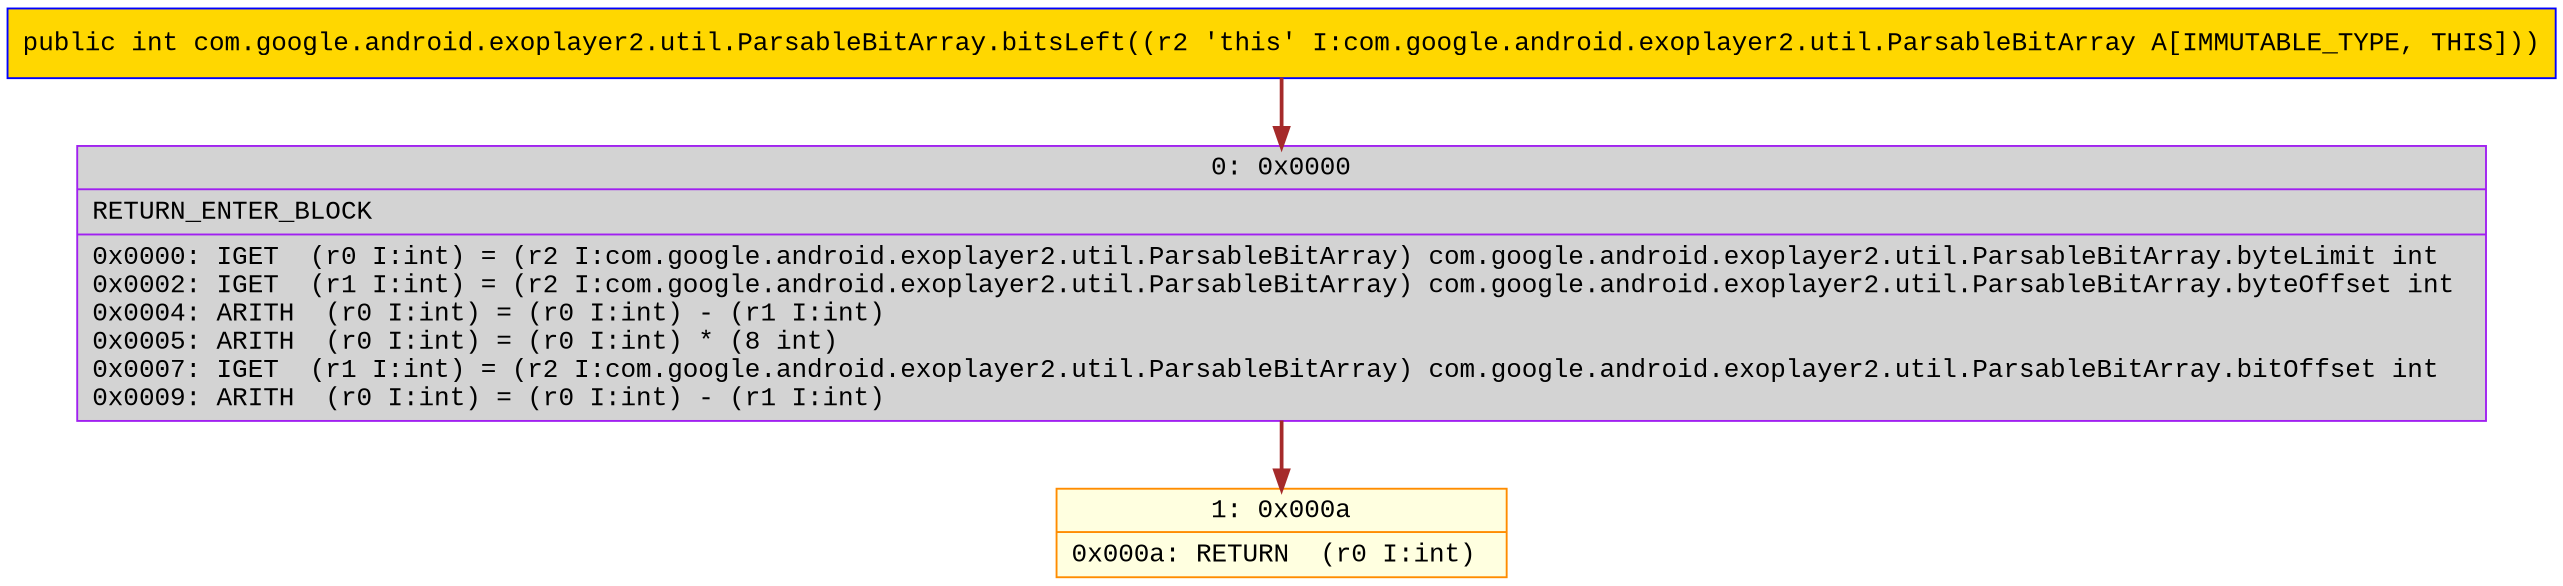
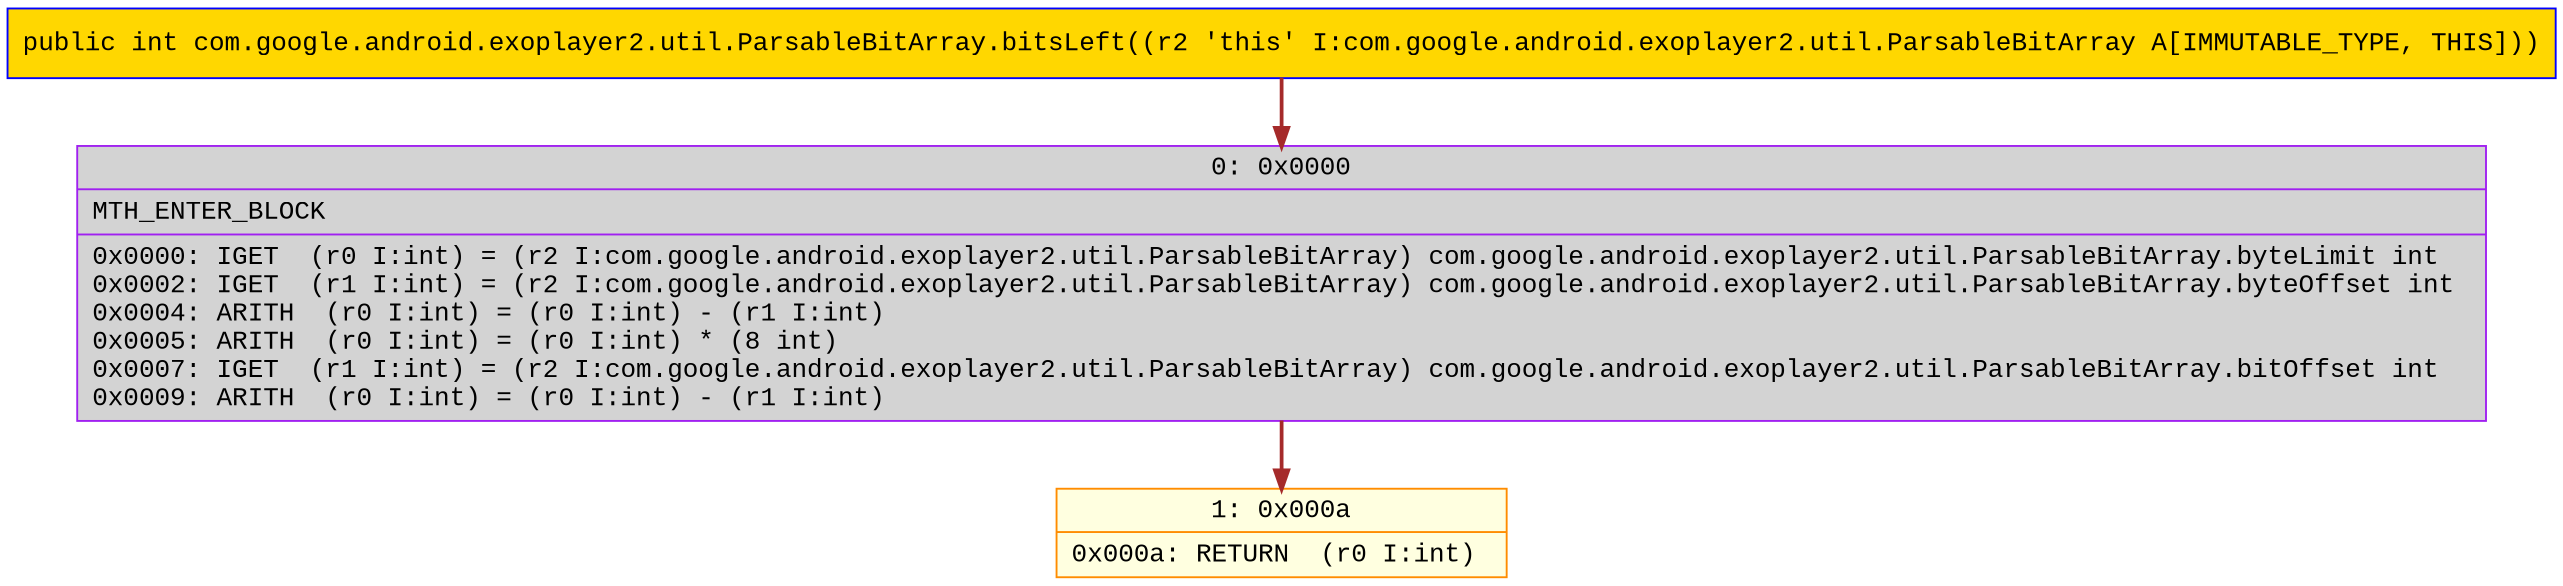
node "0: 0x0000": text "RETURN_ENTER_BLOCK" -> "MTH_ENTER_BLOCK"
